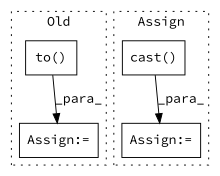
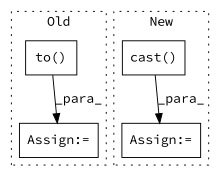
cluster "Assign": label "Assign" -> "New"
